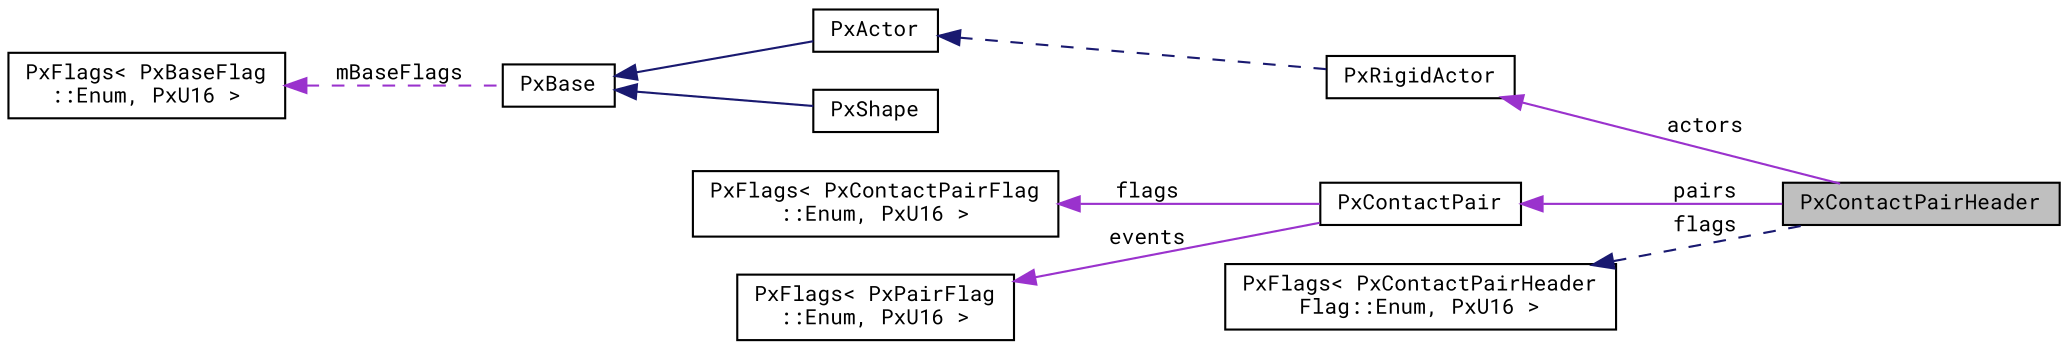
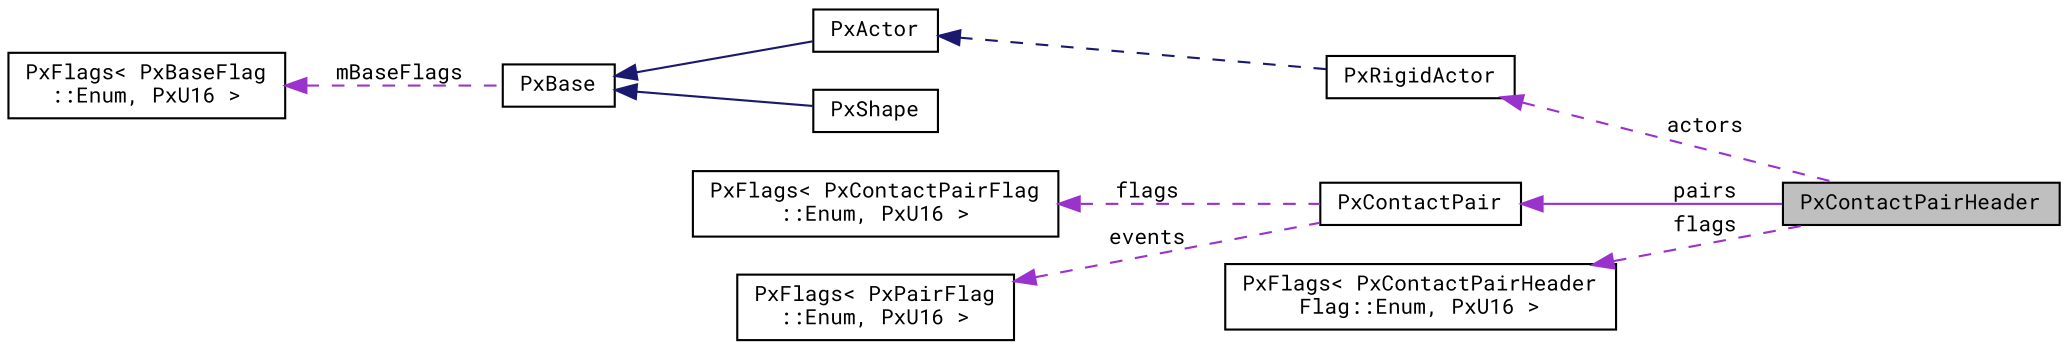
edge "PxContactPairHeader" -> "PxRigidActor": style solid -> dashed
edge "PxContactPair" -> "PxFlags< PxContactPairFlag ::Enum, PxU16 >": style solid -> dashed
edge "PxContactPairHeader" -> "PxFlags< PxContactPairHeader Flag::Enum, PxU16 >": color midnightblue -> darkorchid3
edge "PxContactPair" -> "PxFlags< PxPairFlag ::Enum, PxU16 >": style solid -> dashed
